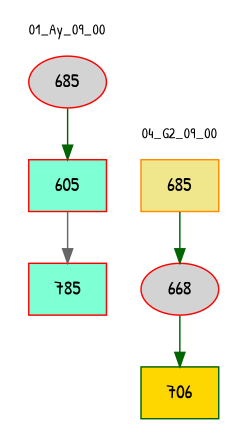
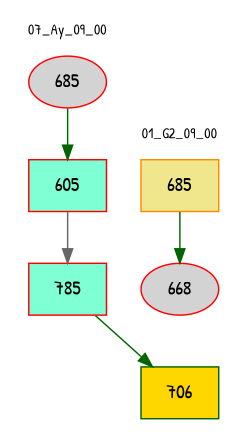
cluster "01_Ay_09_00": label "01_Ay_09_00" -> "07_Ay_09_00"
cluster "04_G2_09_00": label "04_G2_09_00" -> "01_G2_09_00"
edge "668" -> "706": now "785" -> "706"
